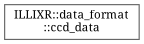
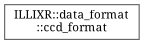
node "ILLIXR::data_format ::ccd_data": label "ILLIXR::data_format ::ccd_data" -> "ILLIXR::data_format ::ccd_format"
